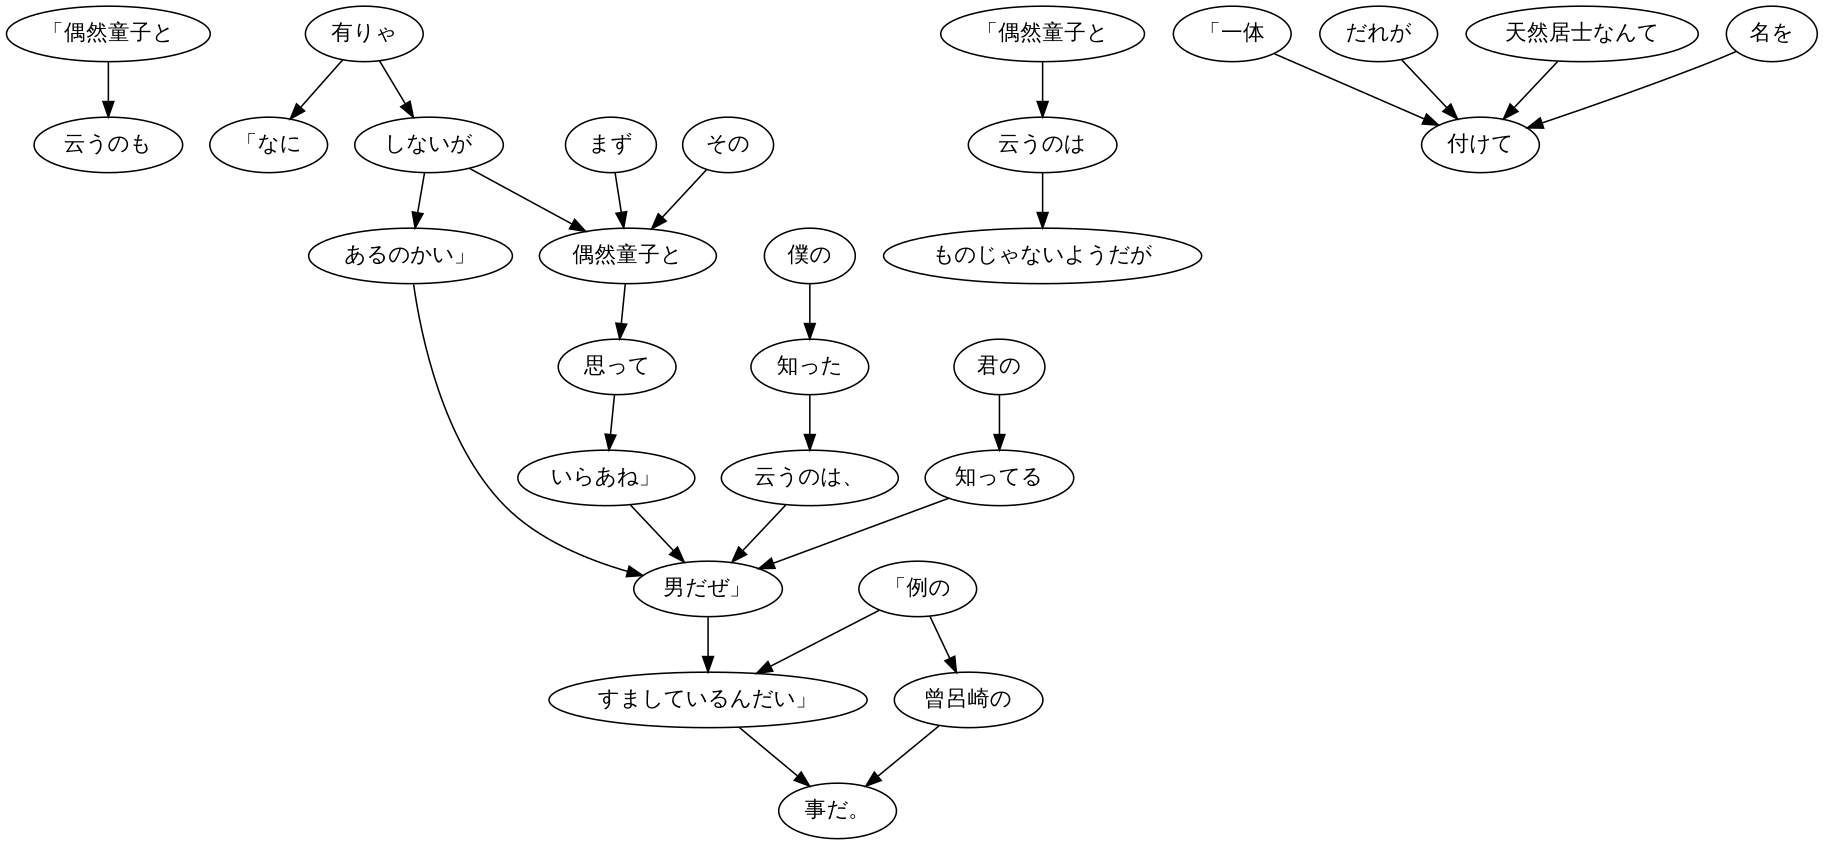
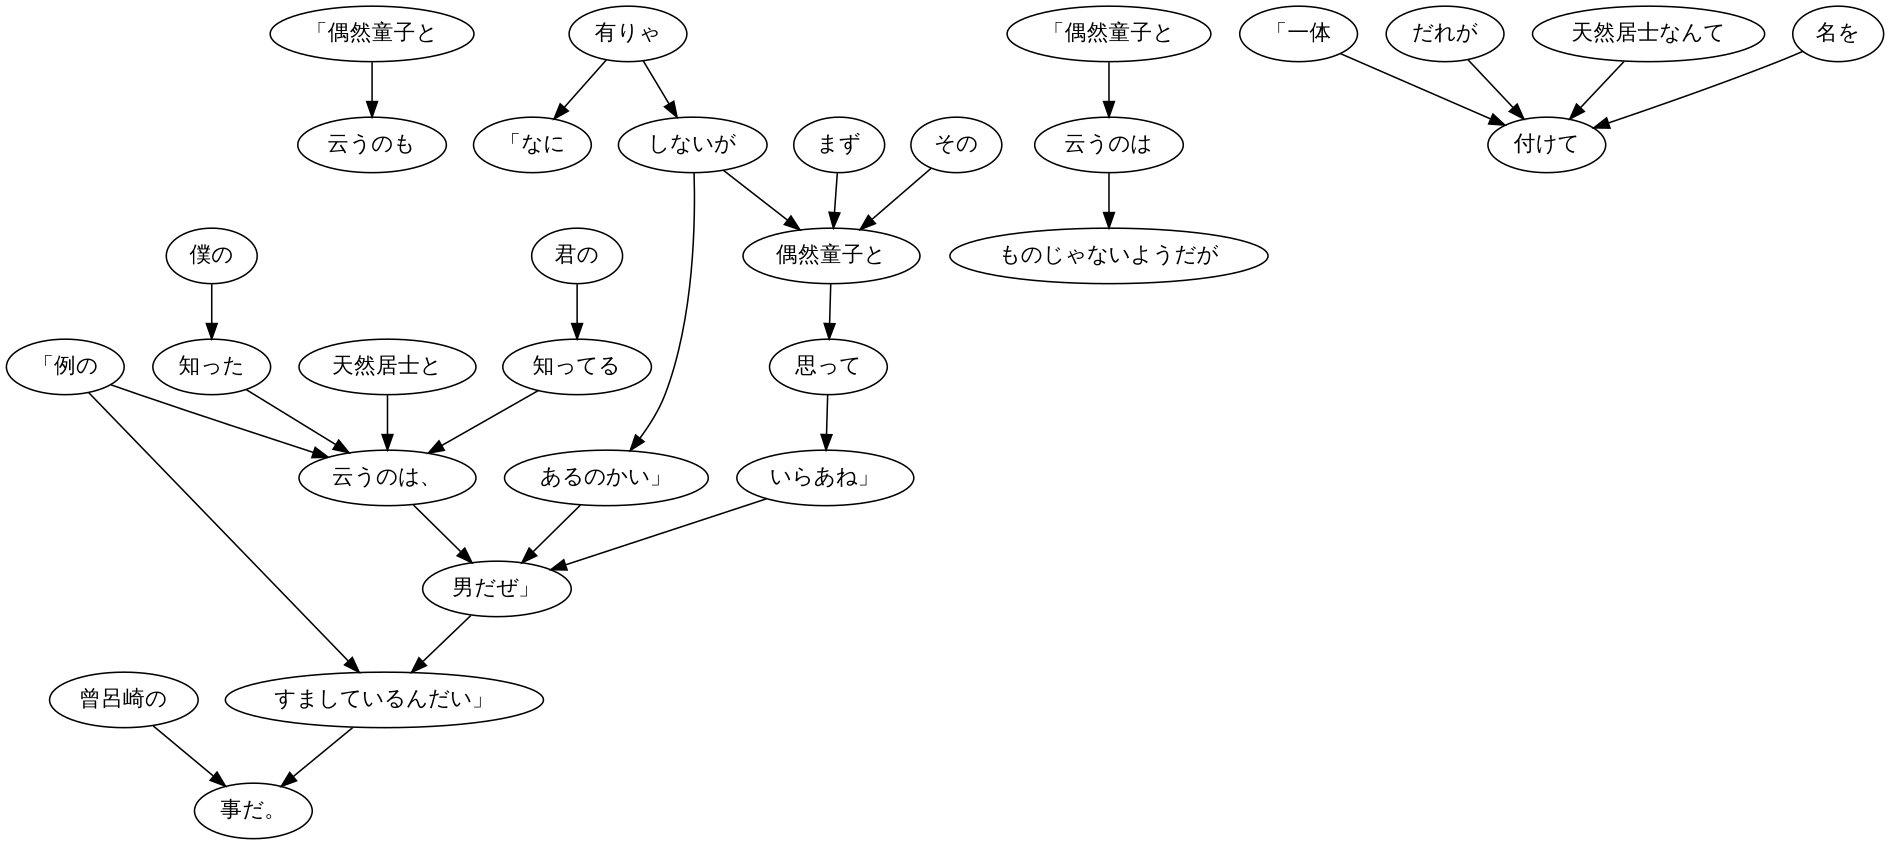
node "天然居士と": added
edge "知ってる" -> "男だぜ」": now "知ってる" -> "云うのは、"
edge "「例の" -> "曾呂崎の": now "「例の" -> "云うのは、"
